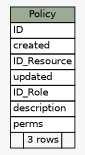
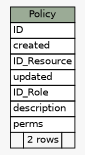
node "Policy": text "3 rows" -> "2 rows"
